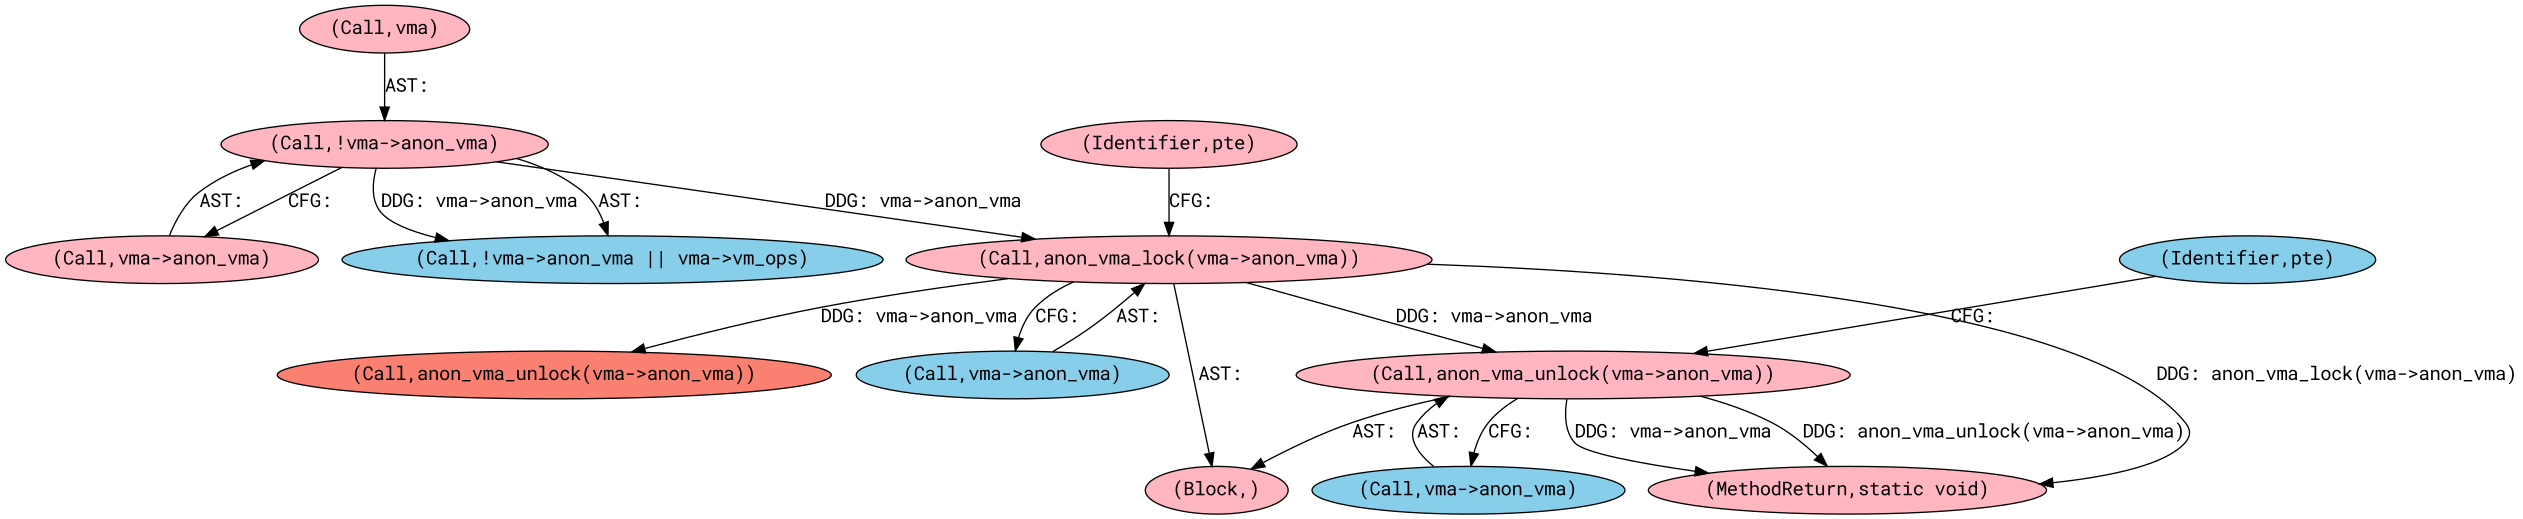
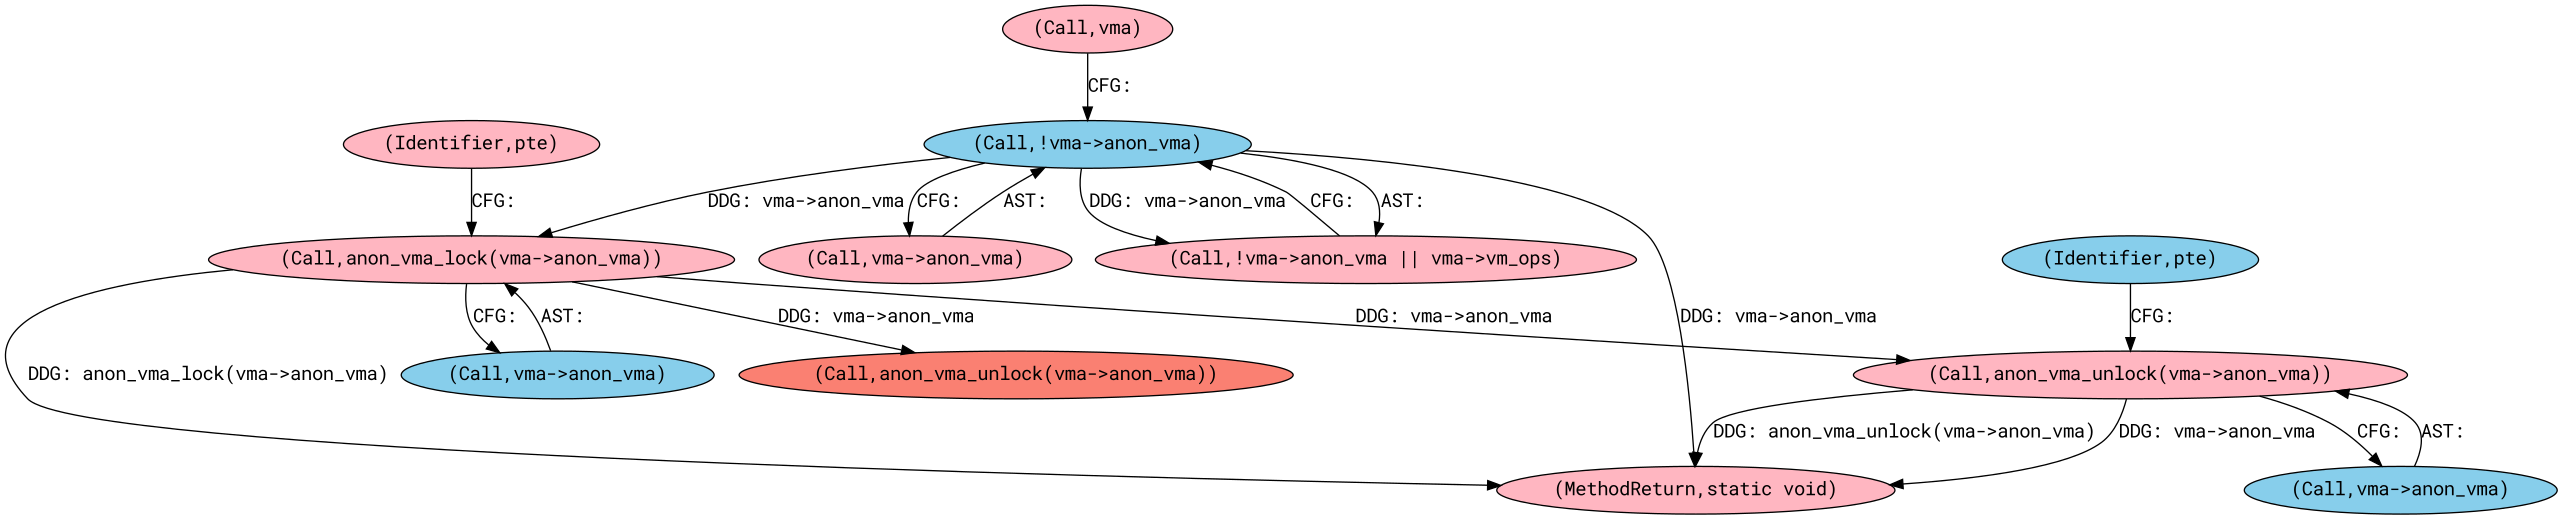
edge "(Call,vma)" -> "(Call,!vma->anon_vma)": label "AST: " -> "CFG: "
node "(Call,!vma->anon_vma)": fillcolor lightpink -> skyblue
edge "(Call,!vma->anon_vma || vma->vm_ops)" -> "(Call,!vma->anon_vma)": added, label "CFG:"
edge "(Call,!vma->anon_vma)" -> "(MethodReturn,static void)": added, label "DDG: vma->anon_vma"
node "(Call,!vma->anon_vma || vma->vm_ops)": fillcolor skyblue -> lightpink
node "(Block,)": removed
